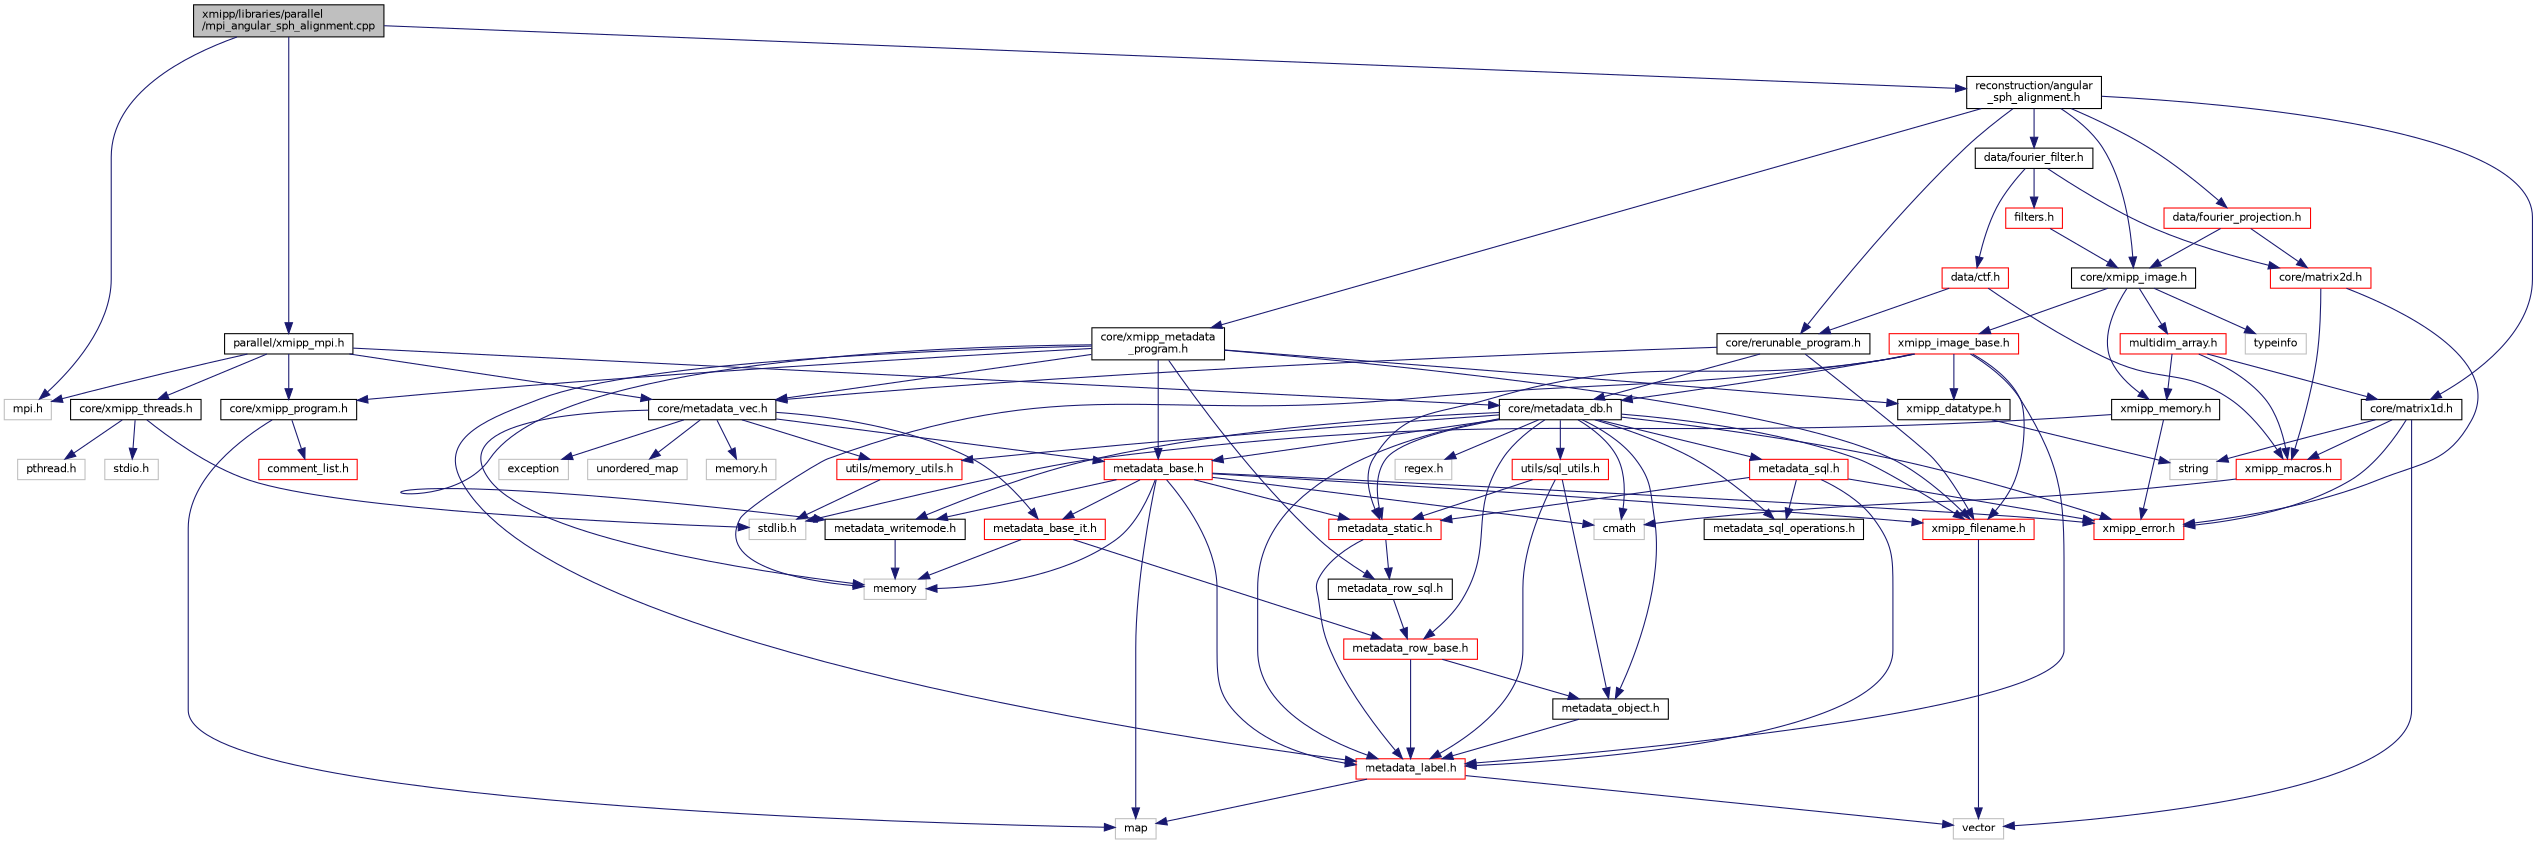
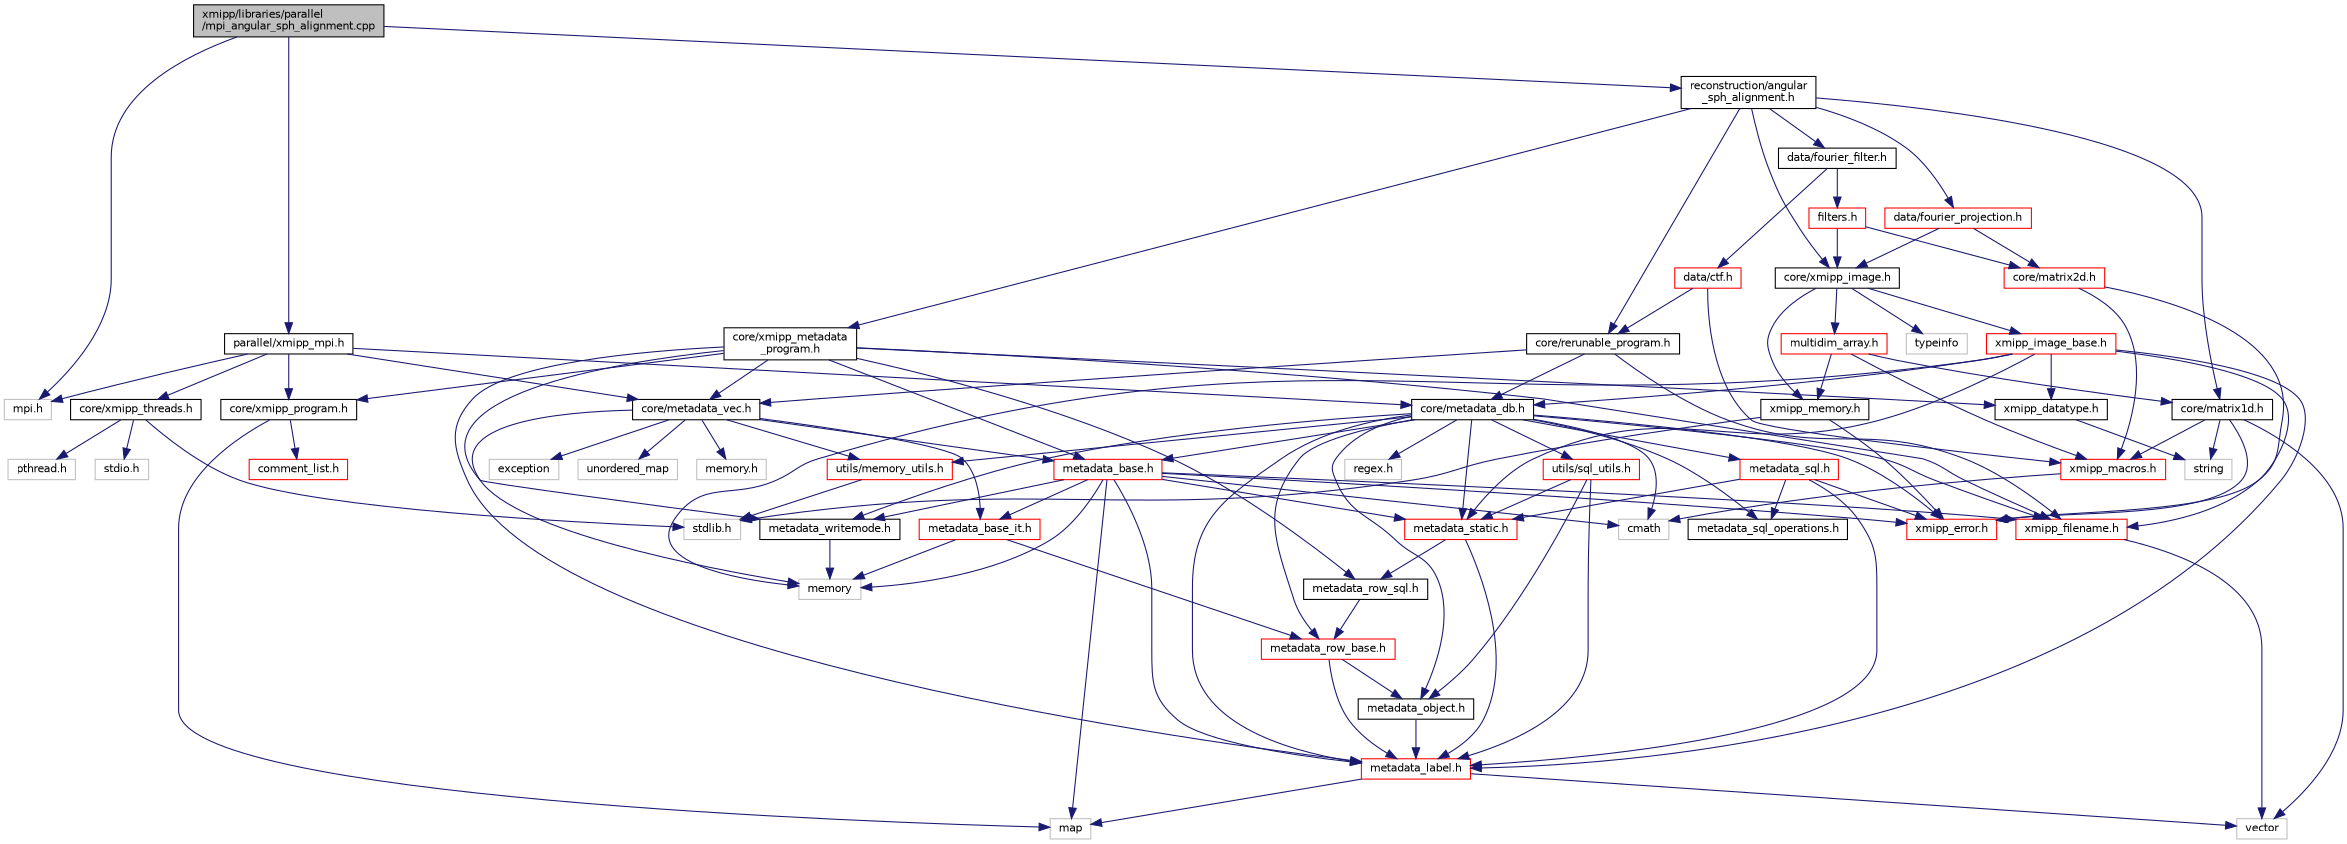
edge "data/fourier_filter.h" -> "core/matrix2d.h": now "filters.h" -> "core/matrix2d.h"
